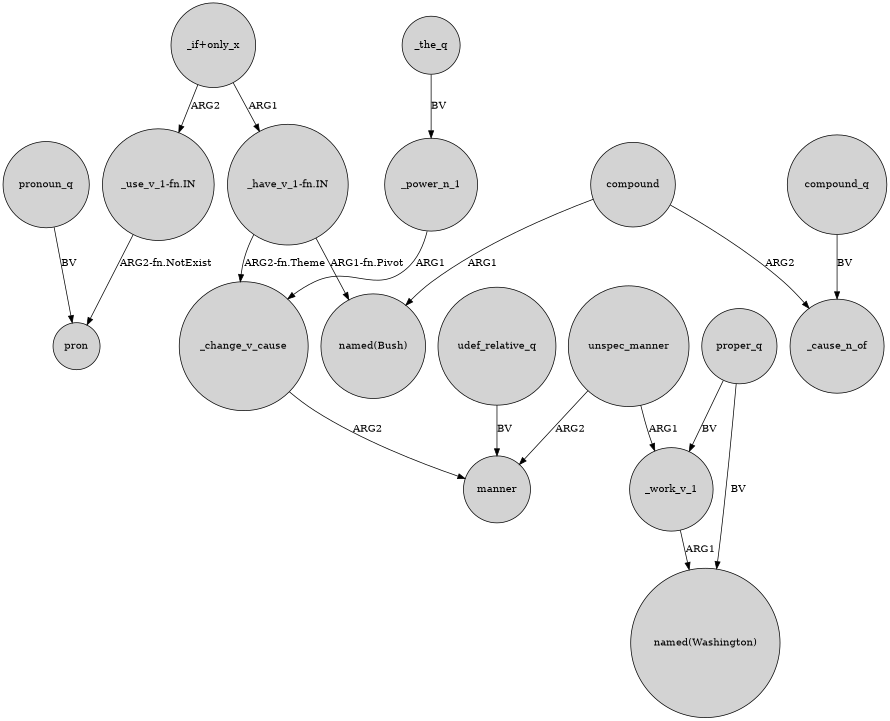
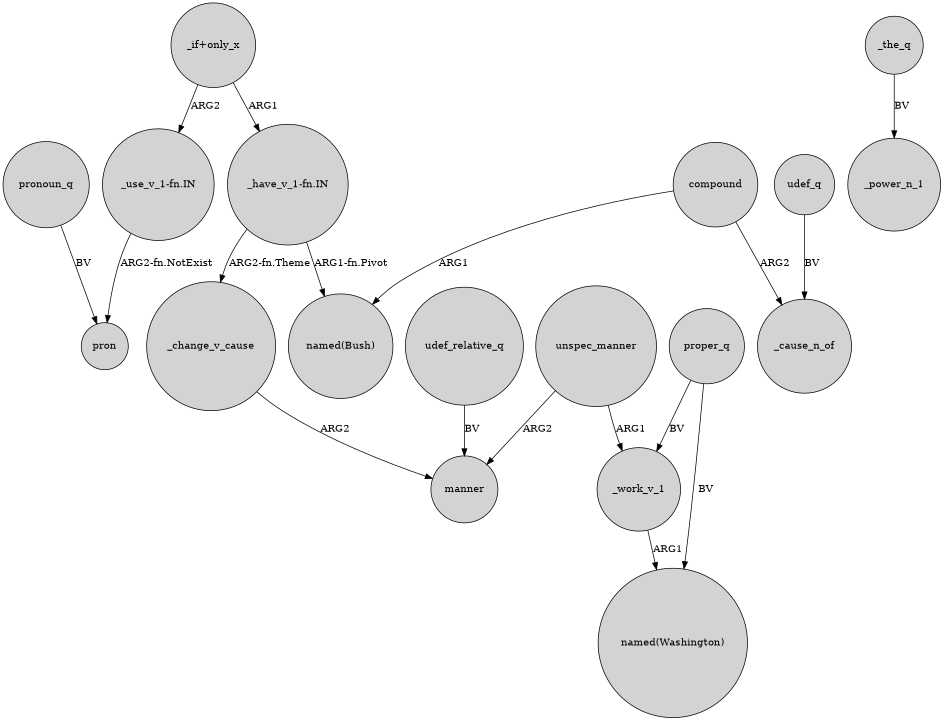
node "compound_q": label "compound_q" -> "udef_q"
edge "_power_n_1" -> "_change_v_cause": removed, label "ARG1"
